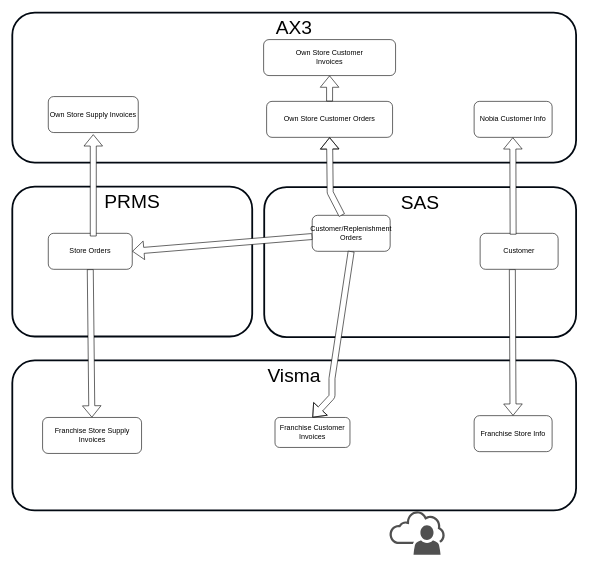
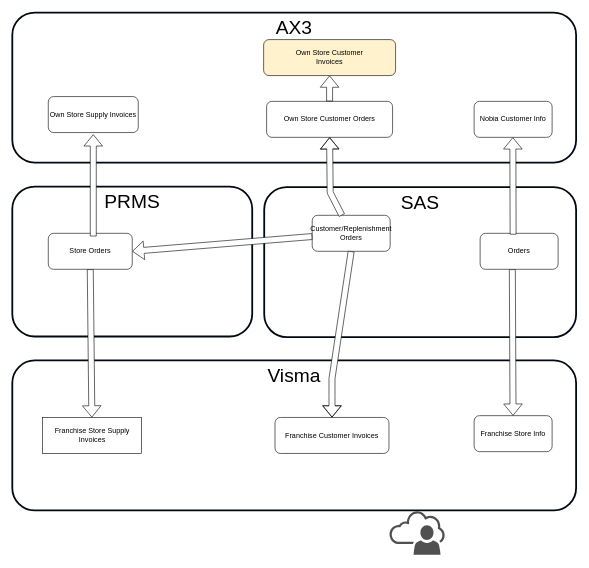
node "Own Store Customer Invoices": fillcolor #ffffff -> #fff2cc
node "Customer": label "Customer" -> "Orders"
node "Franchise Customer Invoices": size 75x30 -> 114x36
node "Franchise Store Supply Invoices": shape rounded rectangle -> rectangle
